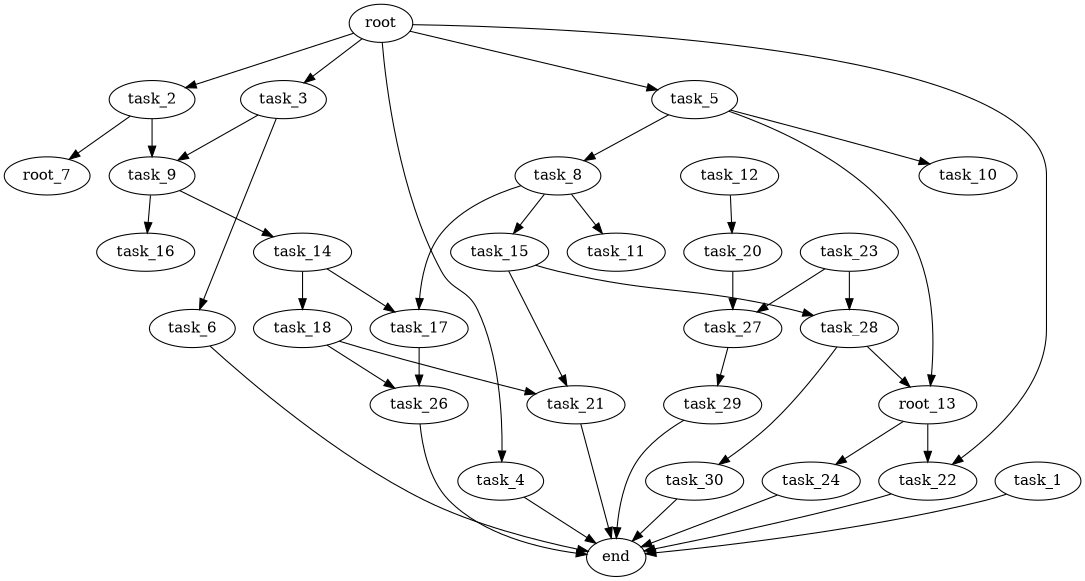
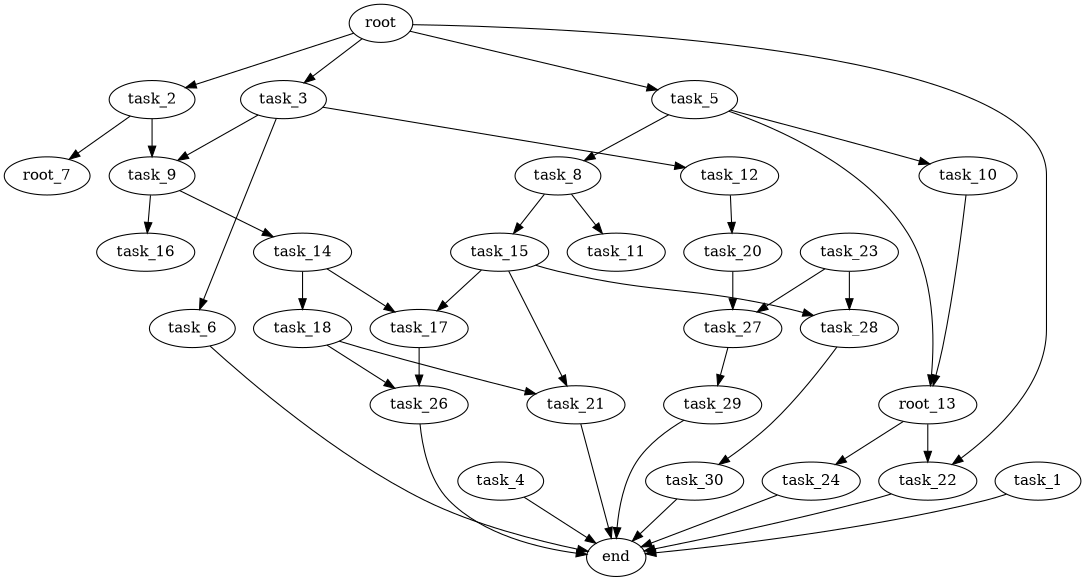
edge "task_3" -> "task_12": added
edge "task_8" -> "task_17": now "task_15" -> "task_17"
edge "root" -> "task_4": removed
edge "task_28" -> "root_13": now "task_10" -> "root_13"
